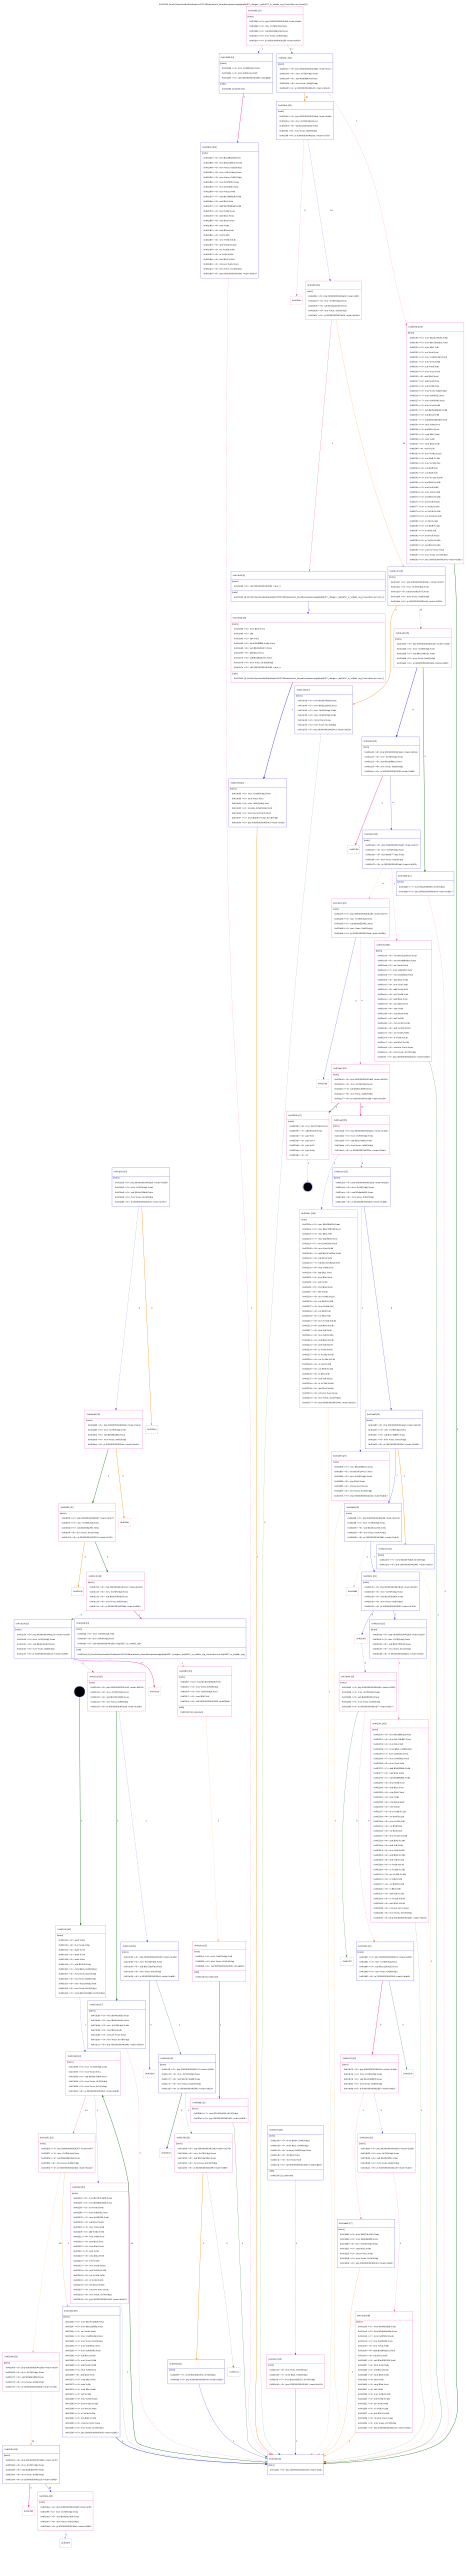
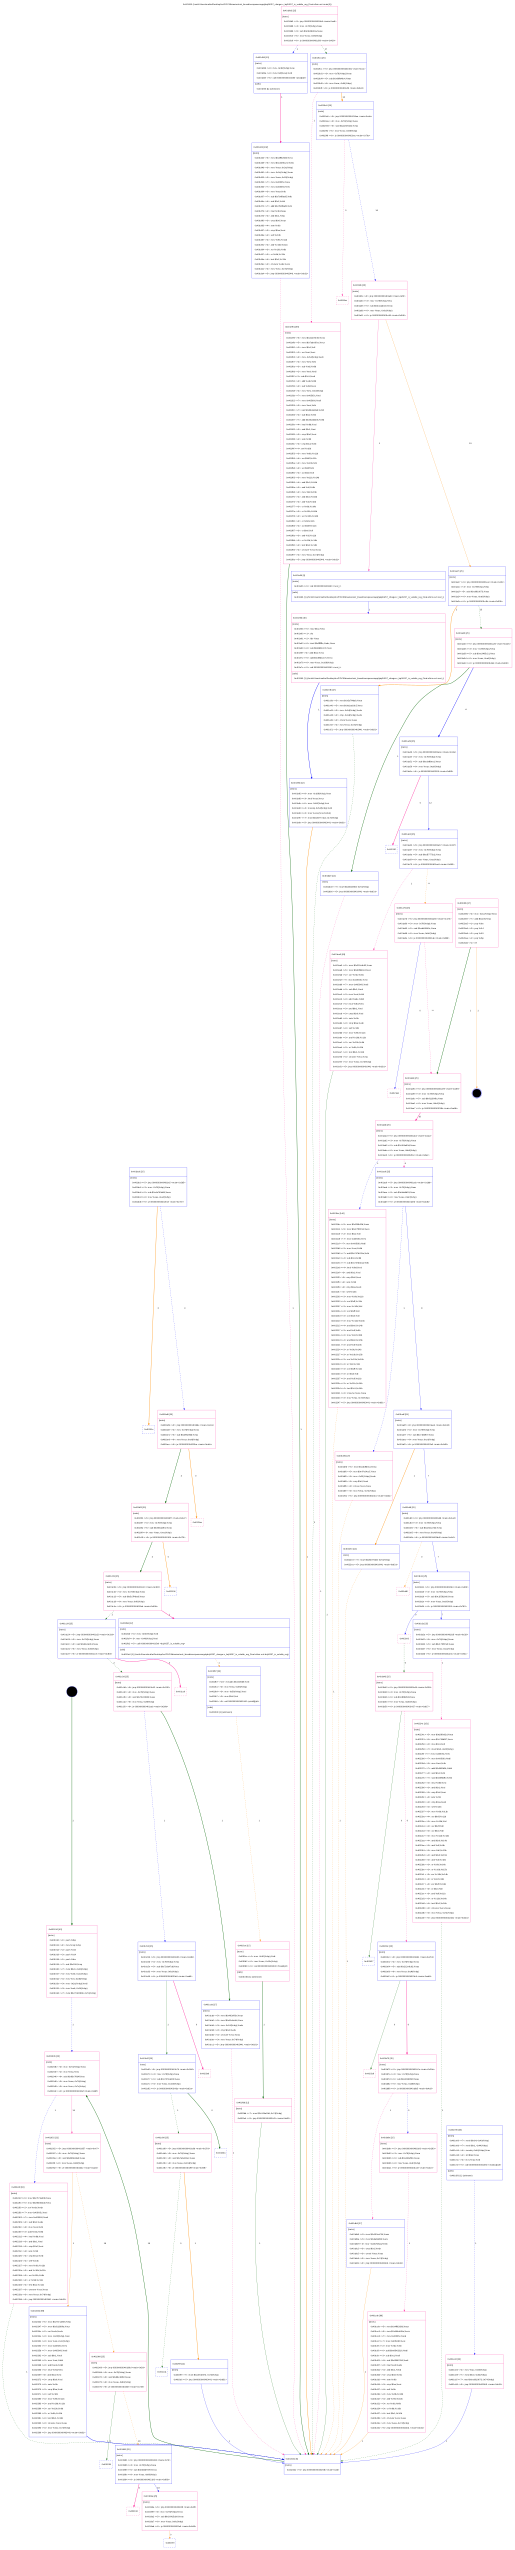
edge "0x401a94 [25]" -> "0x40239b [17]": reversed
node "0x401fb7 [23]": color deeppink -> blue
node "0x402039": added
